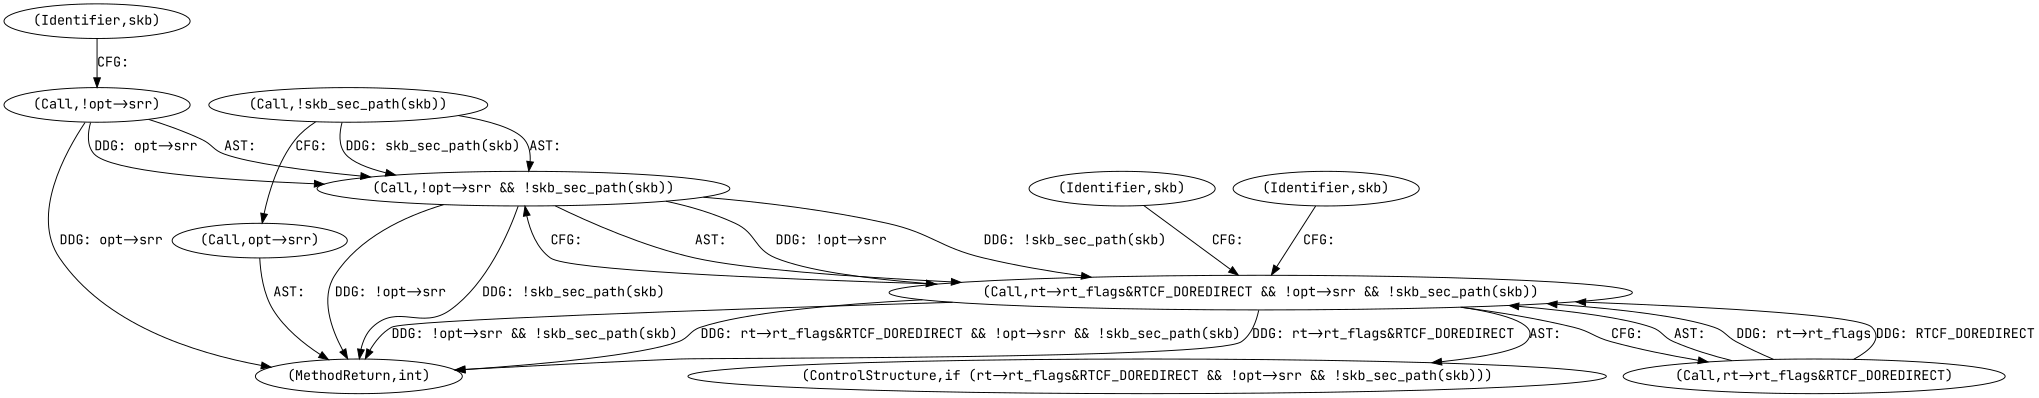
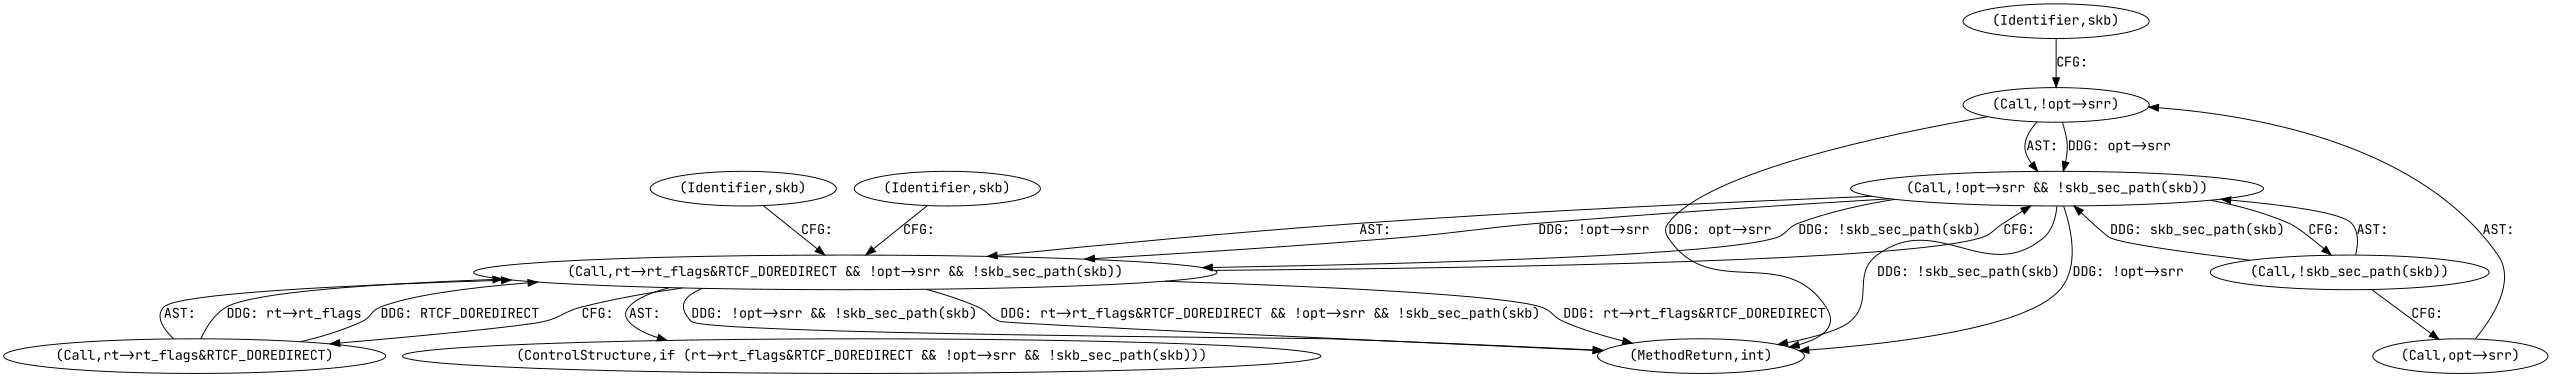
edge "(Call,!opt->srr && !skb_sec_path(skb))" -> "(Call,!skb_sec_path(skb))": added, label "CFG:"
edge "(Call,opt->srr)" -> "(MethodReturn,int)": now "(Call,opt->srr)" -> "(Call,!opt->srr)"
